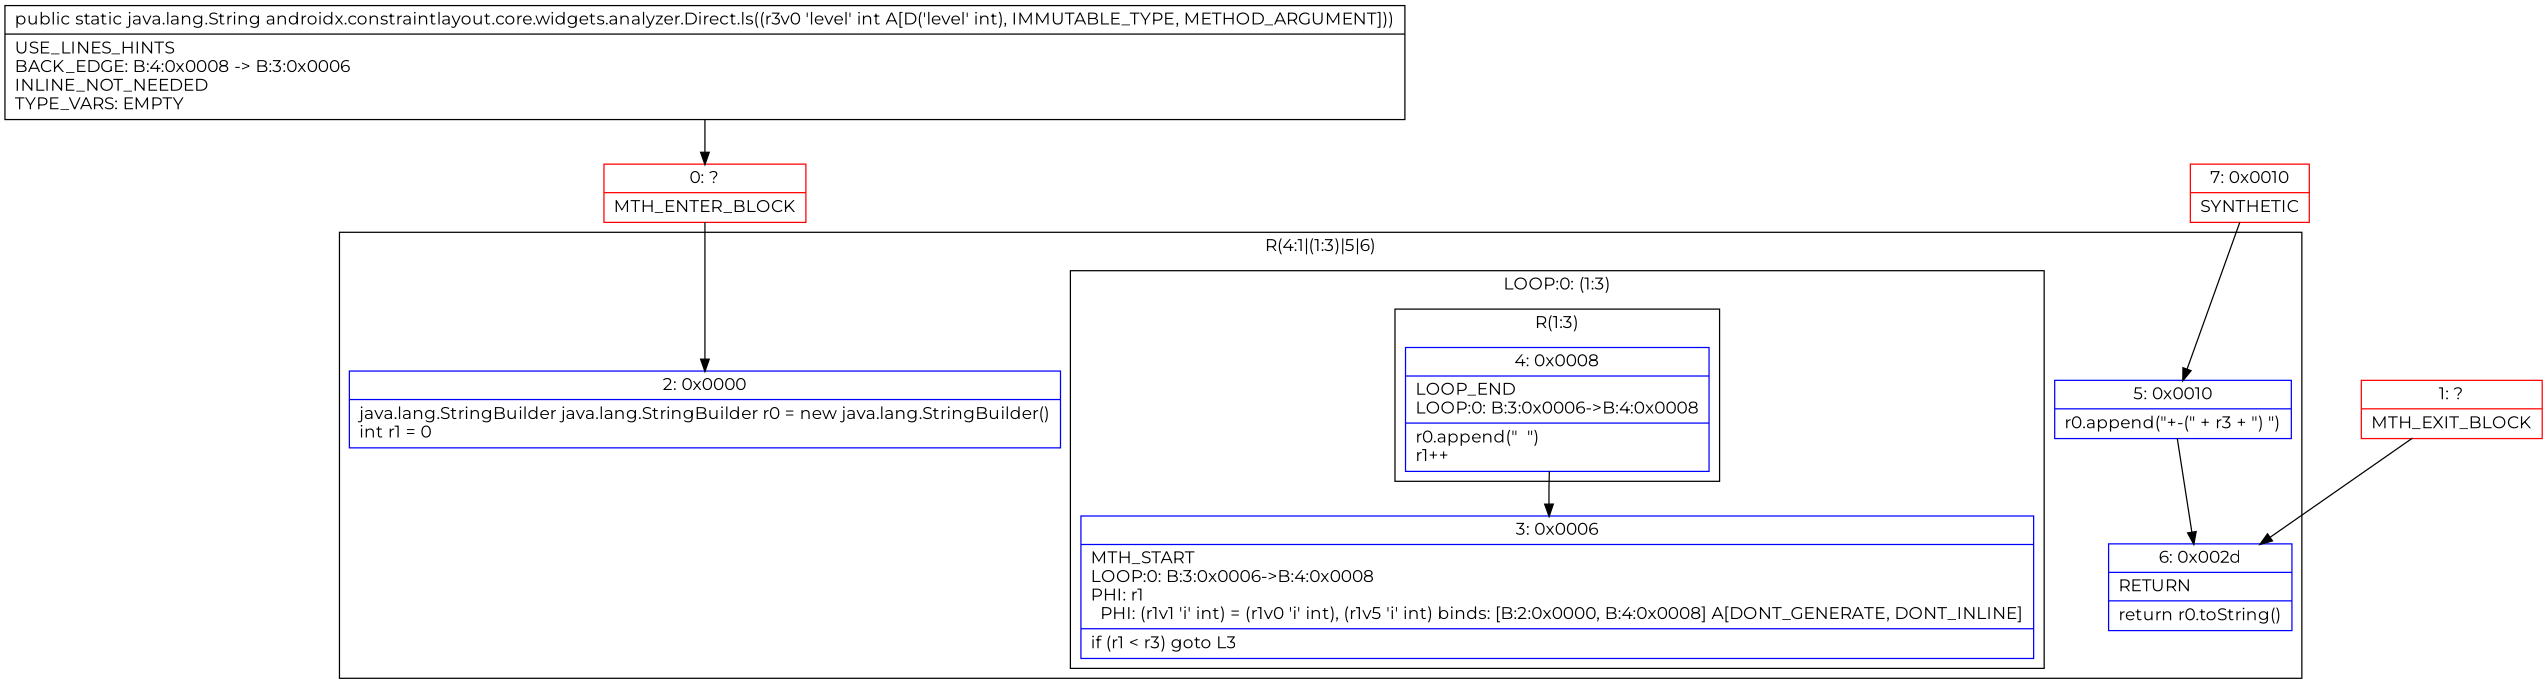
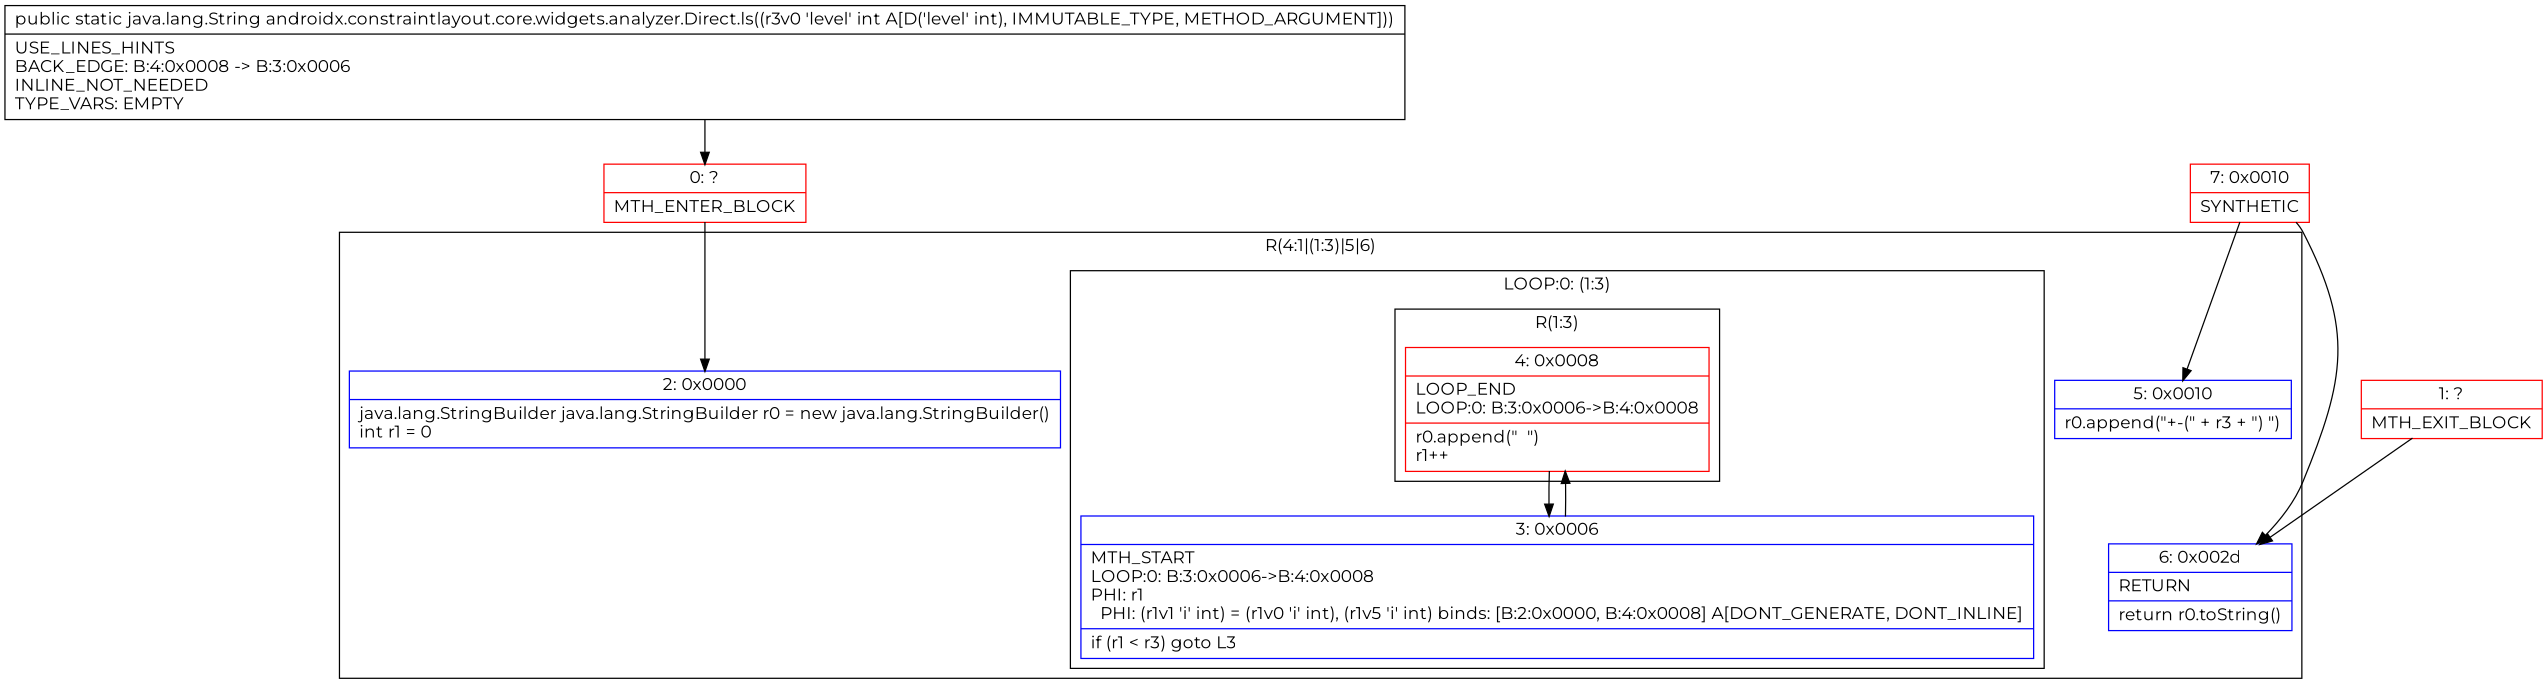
node "4: 0x0008": color blue -> red
edge "5: 0x0010" -> "6: 0x002d": now "7: 0x0010" -> "6: 0x002d"
edge "3: 0x0006" -> "4: 0x0008": added
